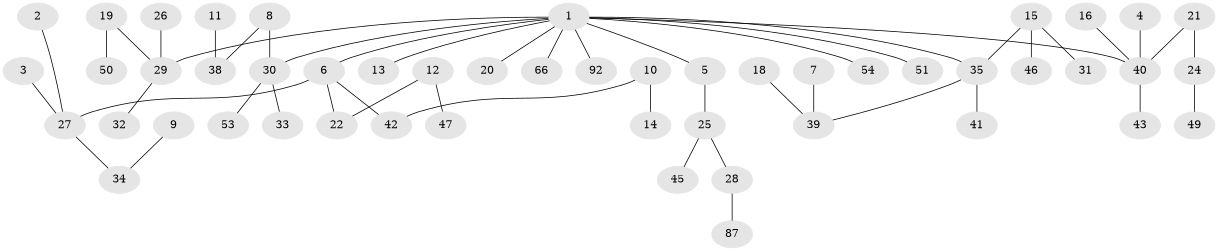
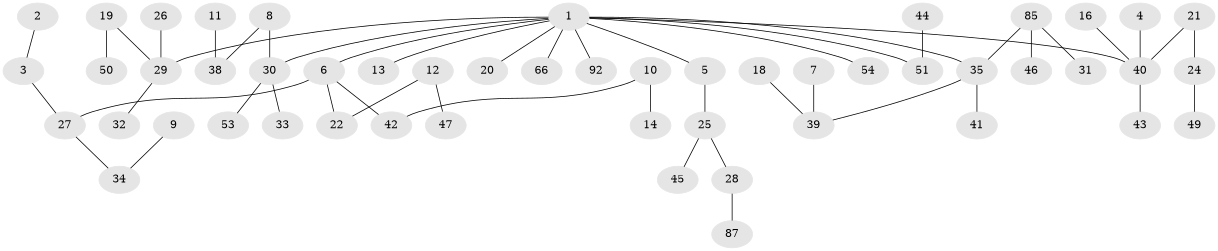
node "44": added
node "15": label "15" -> "85"
edge "2" -- "27": now "2" -- "3"
